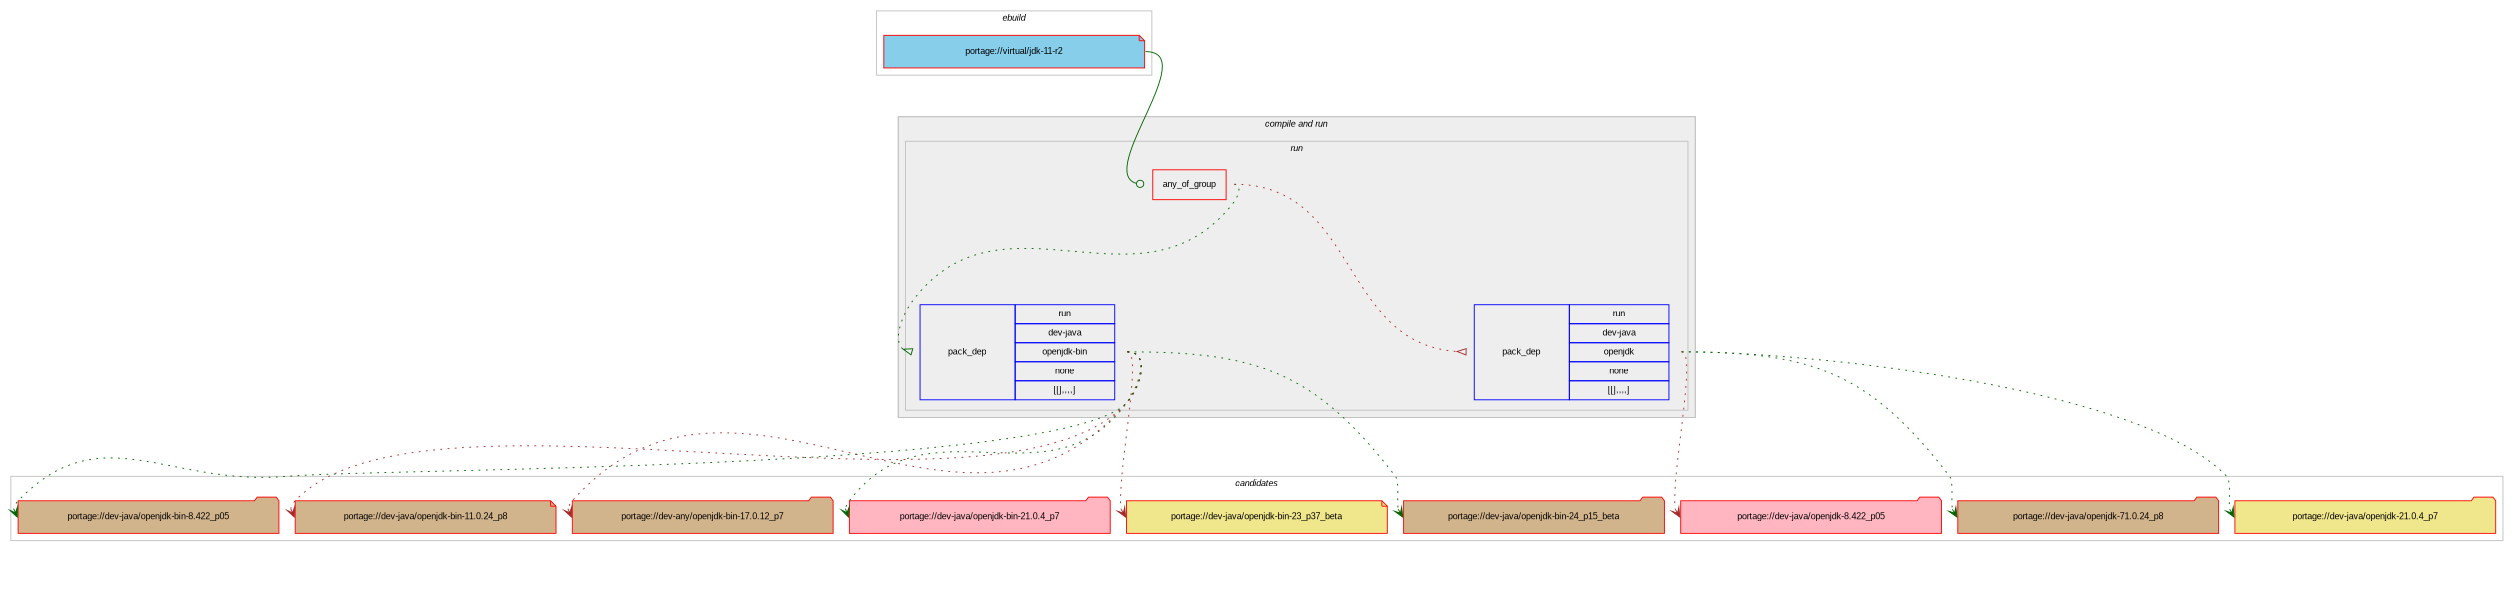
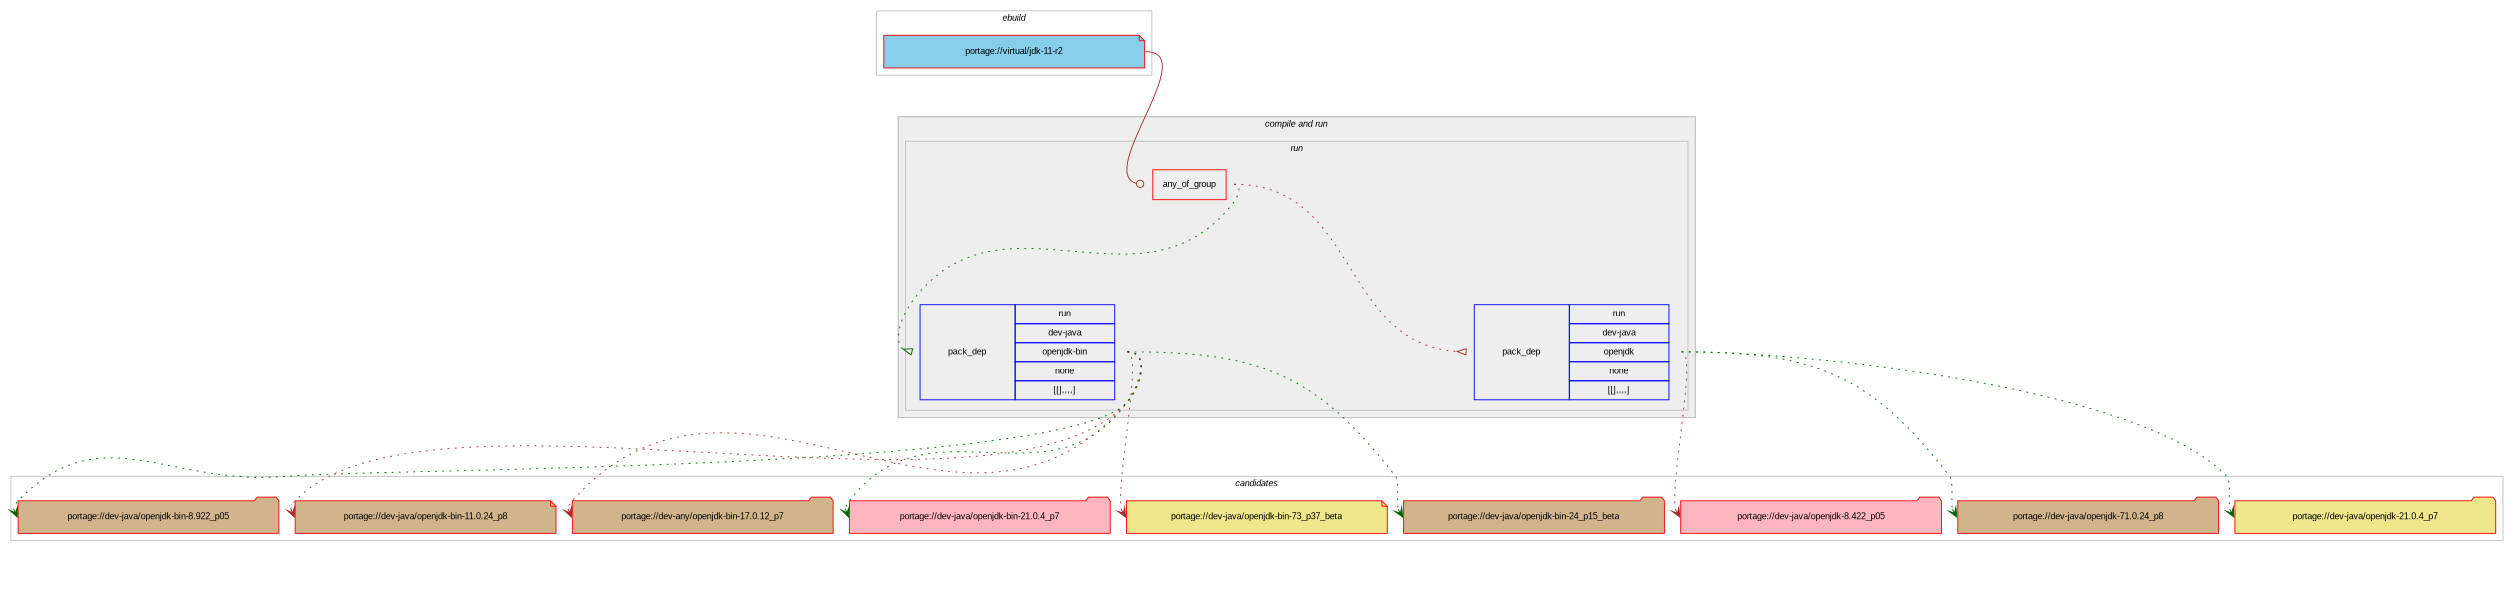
edge "portage://virtual/jdk-11-r2" -> "any_of_group": color darkgreen -> brown
node "portage://dev-java/openjdk-bin-8.422_p05": label "portage://dev-java/openjdk-bin-8.422_p05" -> "portage://dev-java/openjdk-bin-8.922_p05"
node "portage://dev-java/openjdk-bin-23_p37_beta": label "portage://dev-java/openjdk-bin-23_p37_beta" -> "portage://dev-java/openjdk-bin-73_p37_beta"
